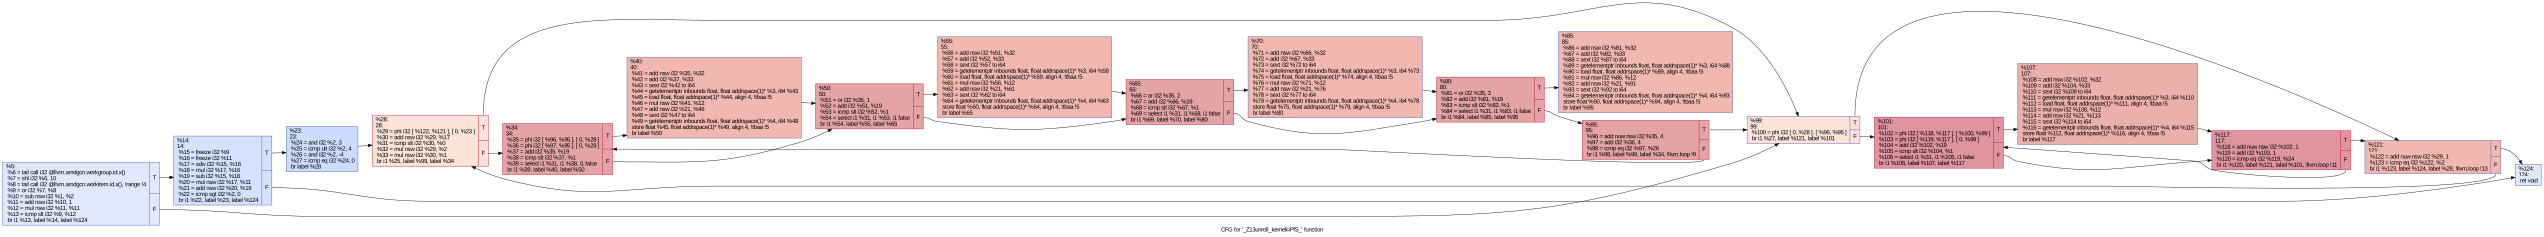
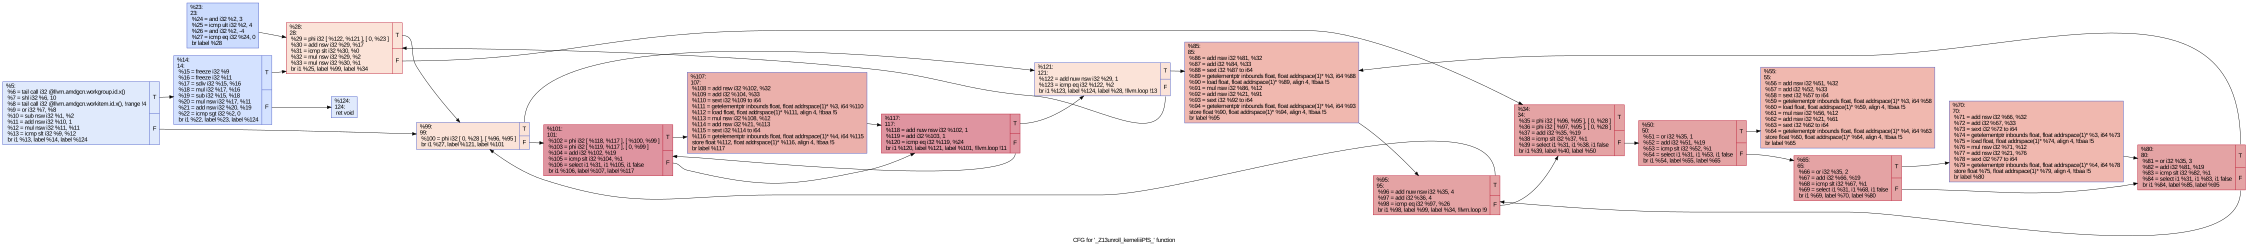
node "%85:": text "%87 = add i32 %82, %33" -> "%87 = add i32 %84, %33"
edge "%55:" -> "%65:": removed
node "%40:": removed
edge "%85:" -> "%95:": added
edge "%121:" -> "%124:": now "%121:" -> "%85:"
edge "%14:" -> "%23:": now "%14:" -> "%28:"
node "%121:": fillcolor #dc5d4a70 -> #f6bfa670
